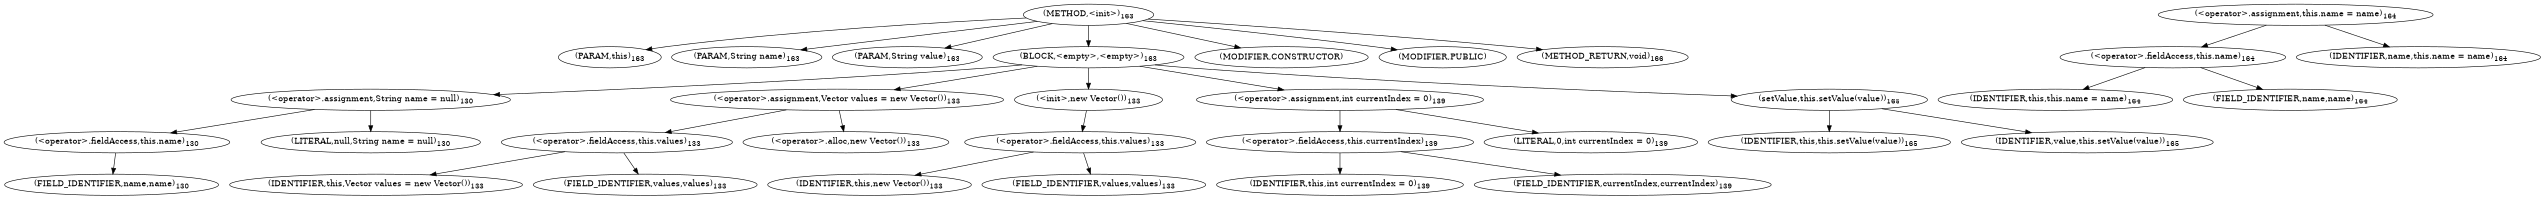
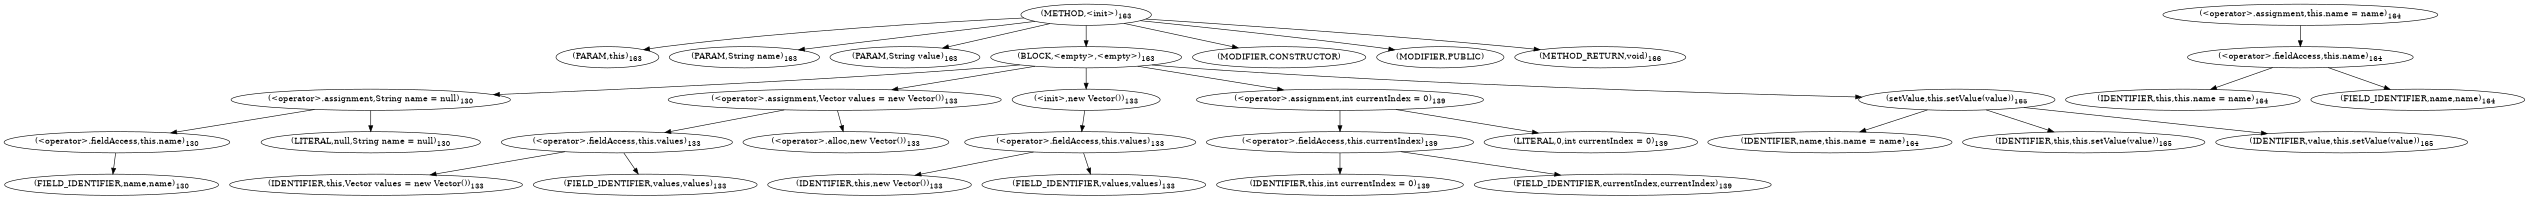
edge "(<operator>.assignment,this.name = name)" -> "(IDENTIFIER,name,this.name = name)": now "(setValue,this.setValue(value))" -> "(IDENTIFIER,name,this.name = name)"
